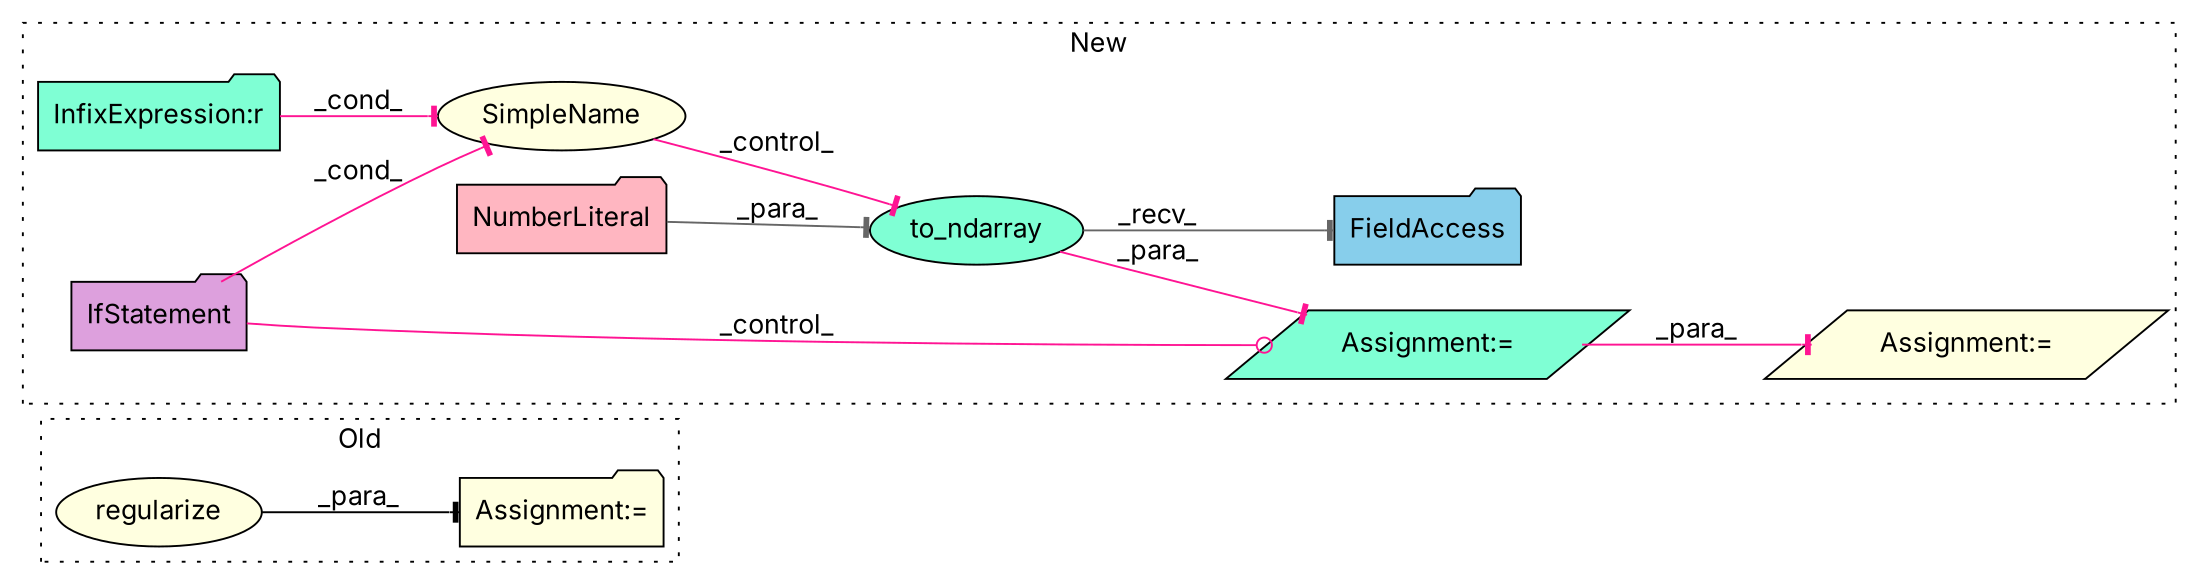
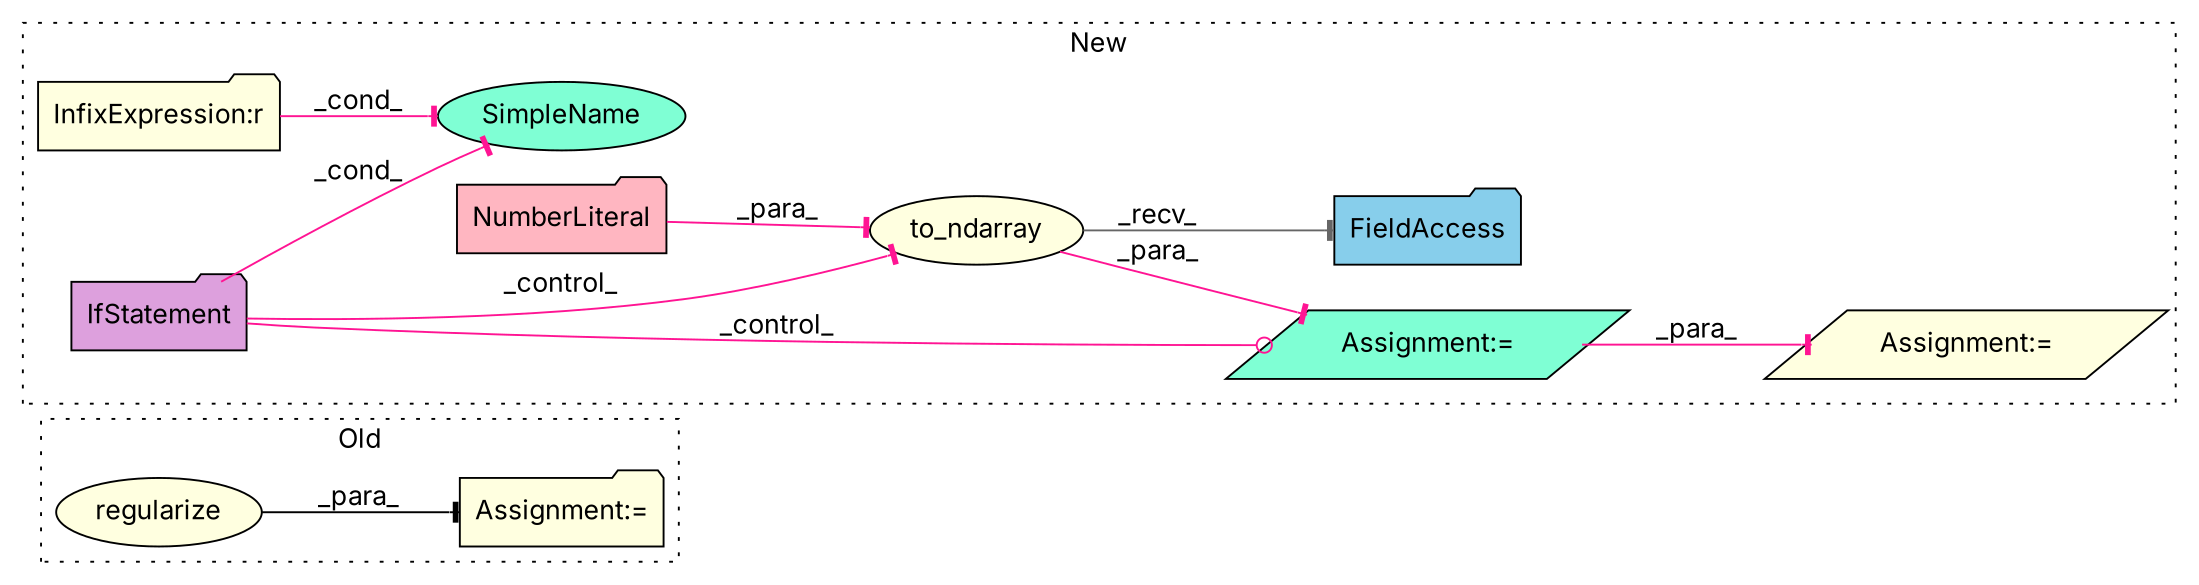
node "InfixExpression:r": fillcolor aquamarine -> lightyellow
node "SimpleName": fillcolor lightyellow -> aquamarine
edge "SimpleName" -> "to_ndarray": now "IfStatement" -> "to_ndarray"
edge "NumberLiteral" -> "to_ndarray": color gray40 -> deeppink
node "to_ndarray": fillcolor aquamarine -> lightyellow
